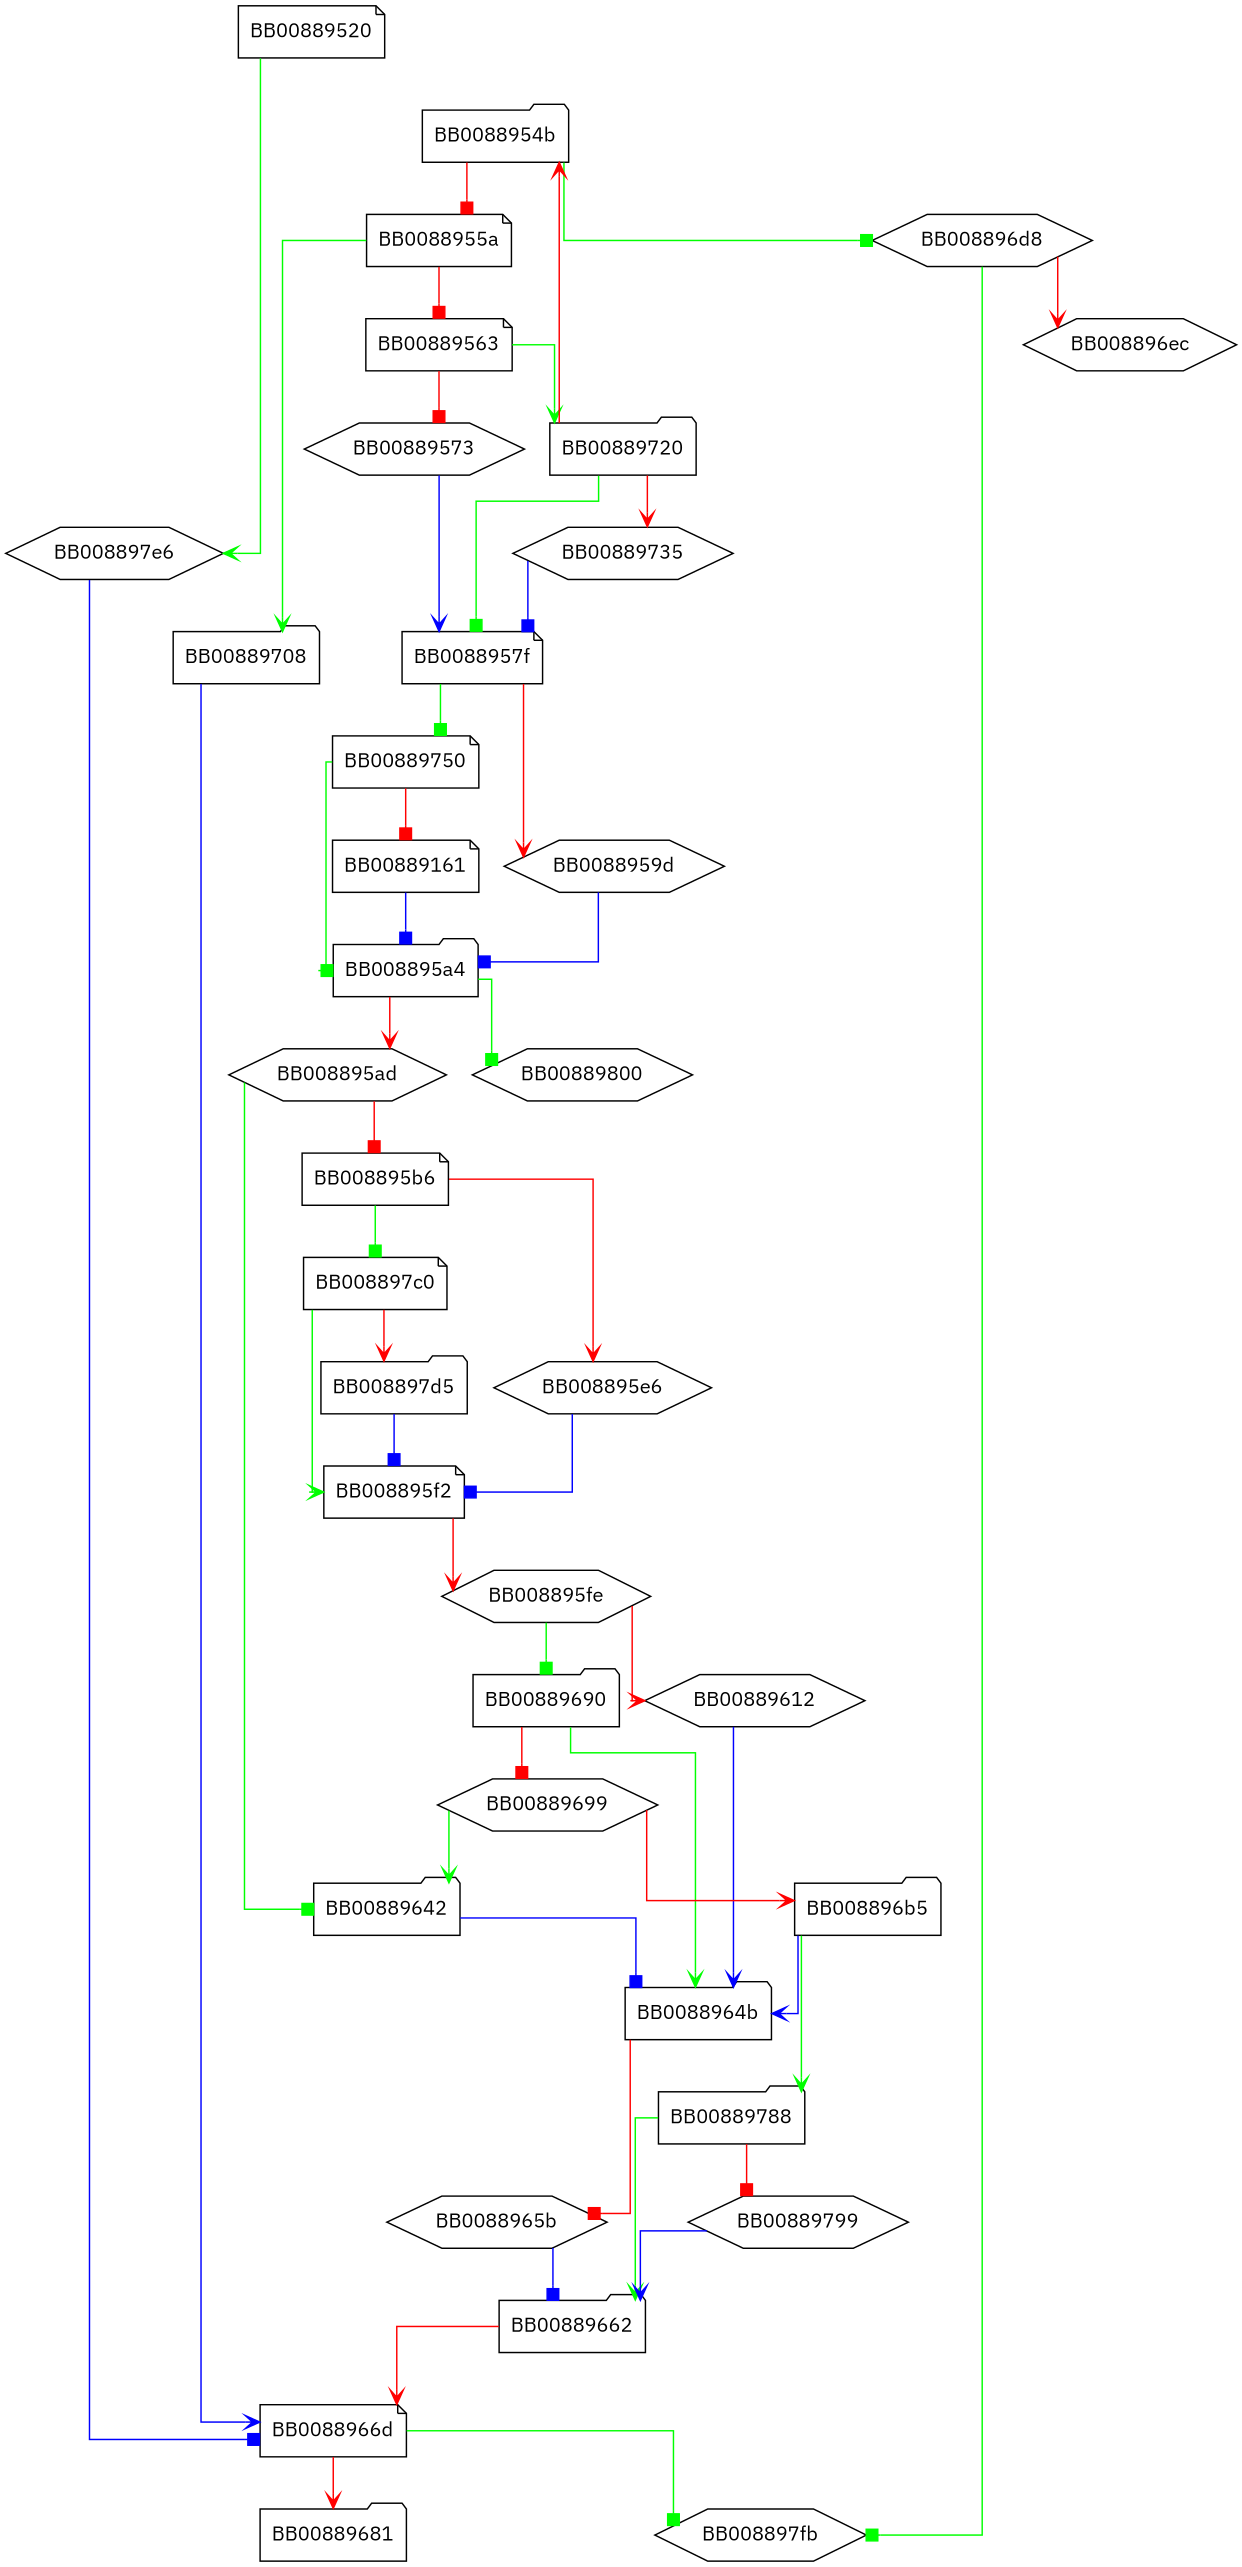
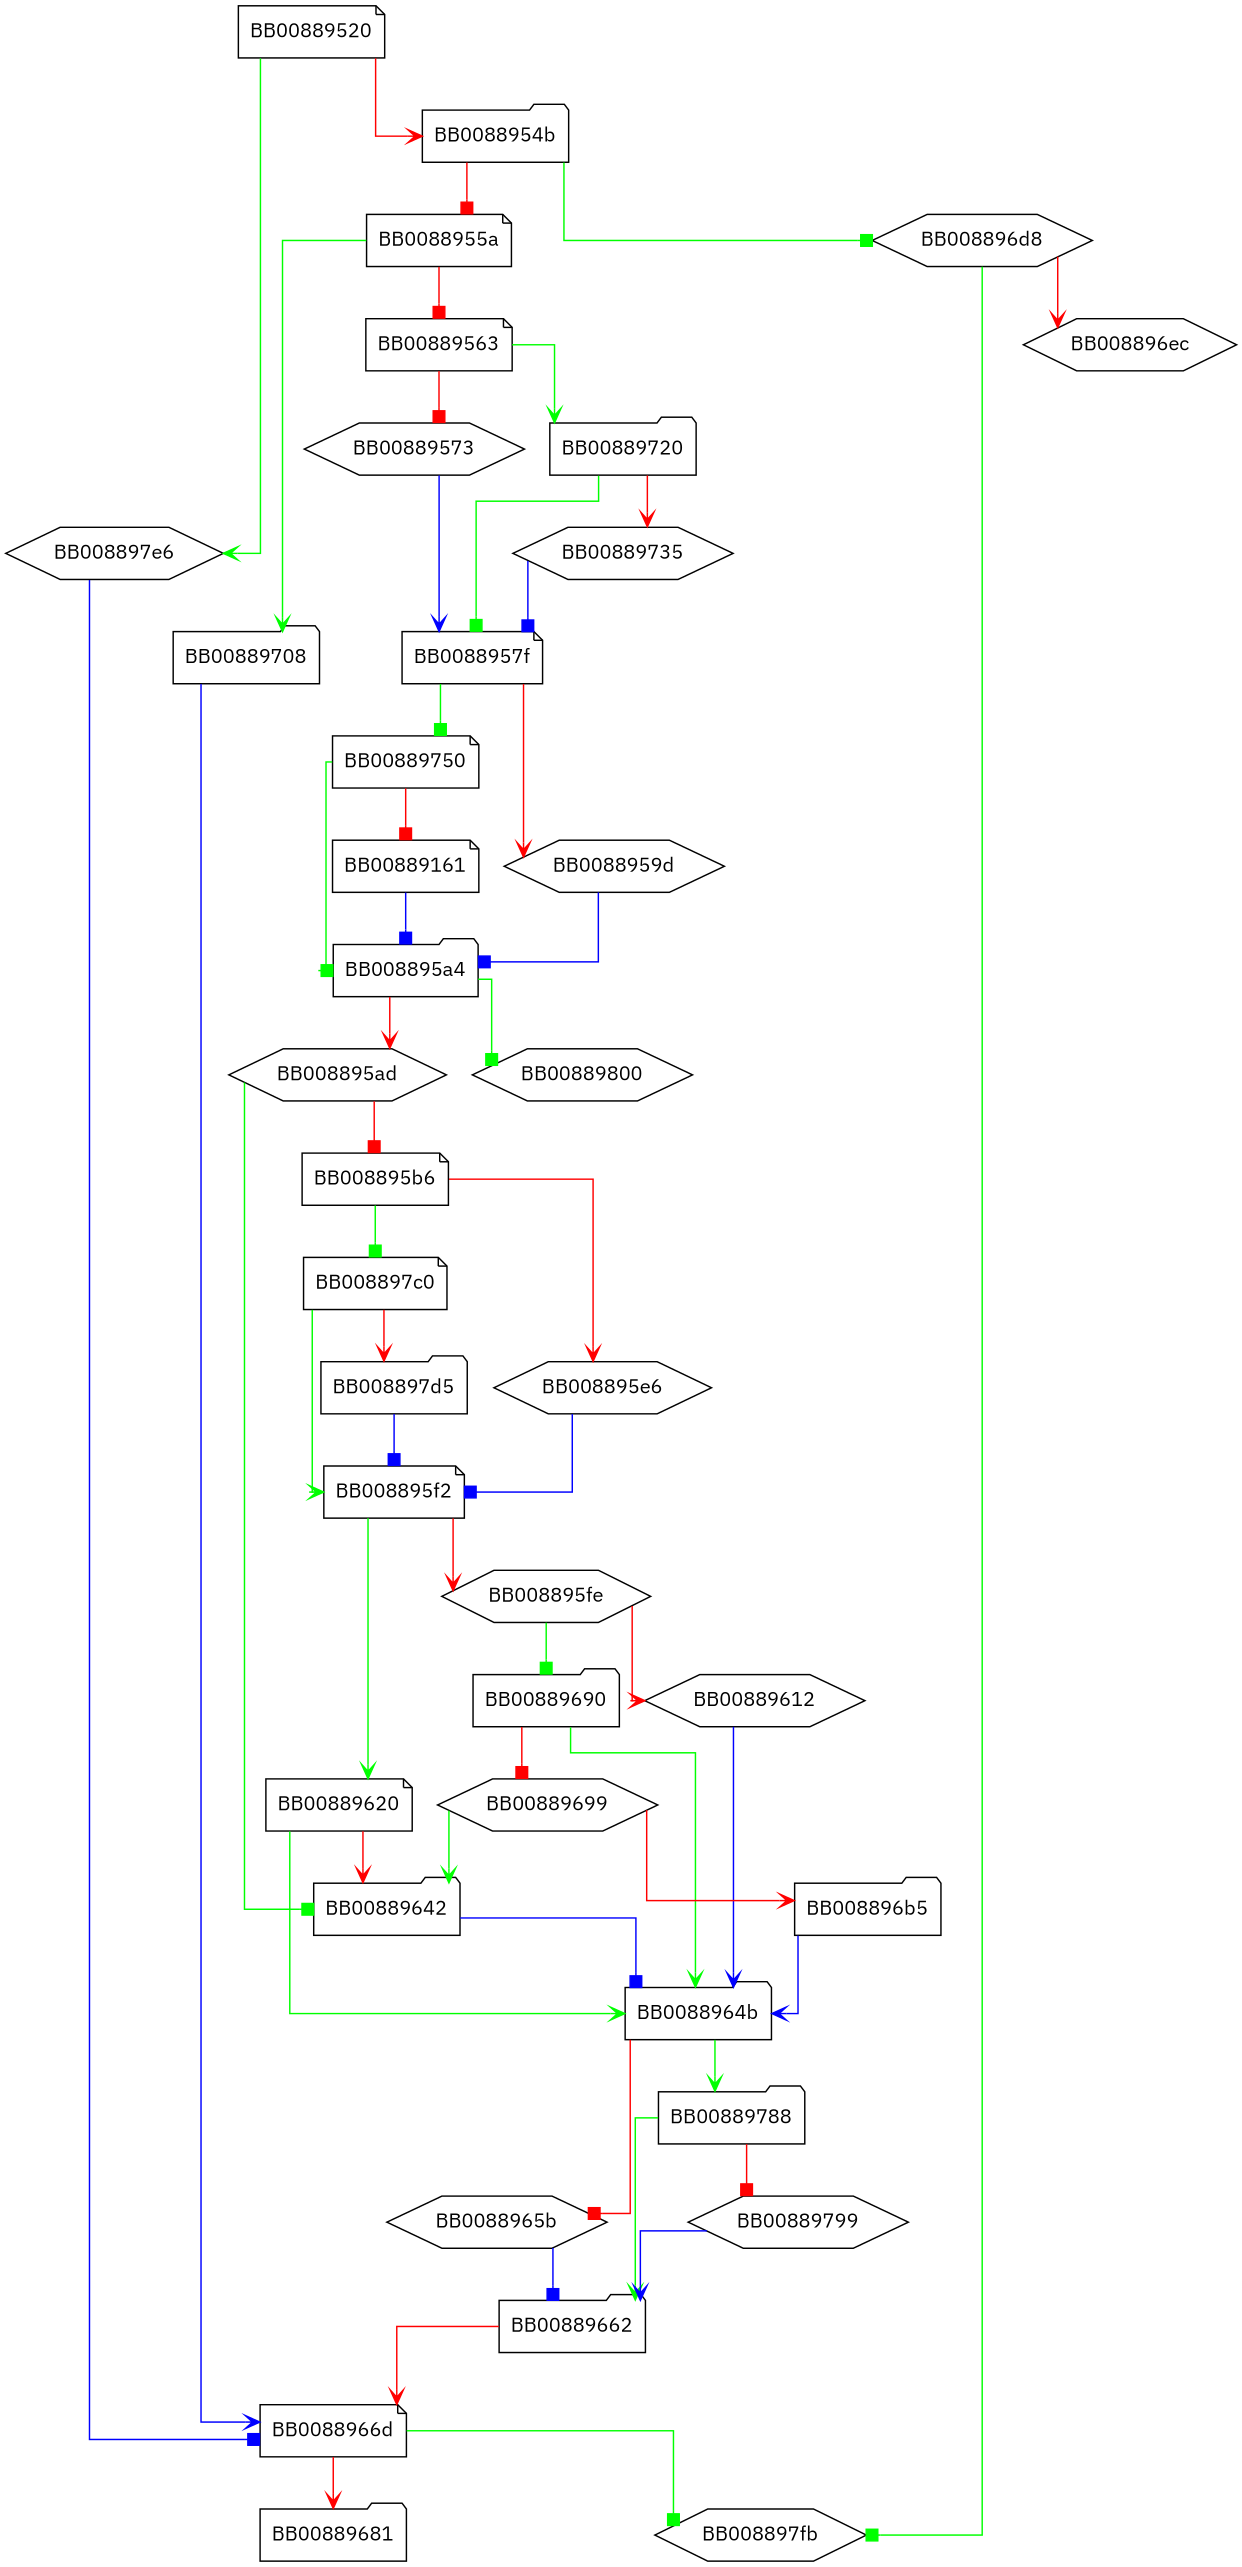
edge "BB00889720" -> "BB0088954b": now "BB00889520" -> "BB0088954b"
node "BB00889620": added
edge "BB008896b5" -> "BB00889788": now "BB0088964b" -> "BB00889788"
